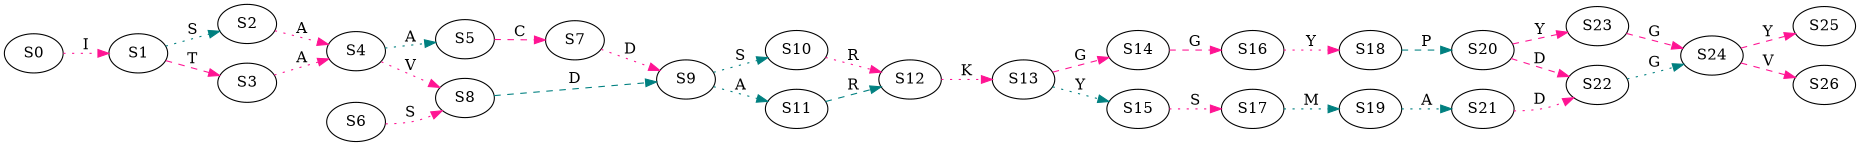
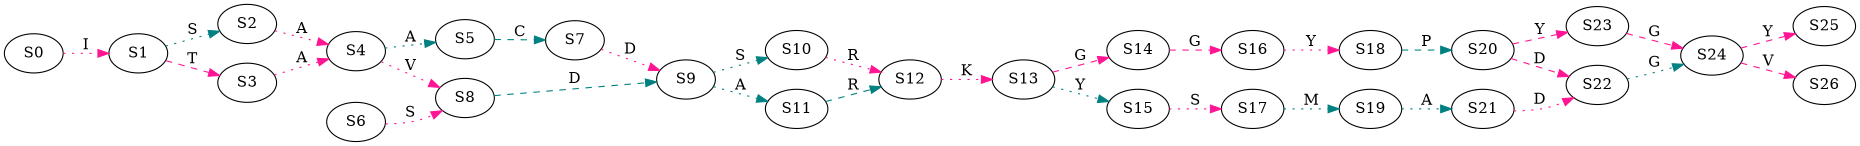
edge "S5" -> "S7": color deeppink -> teal
